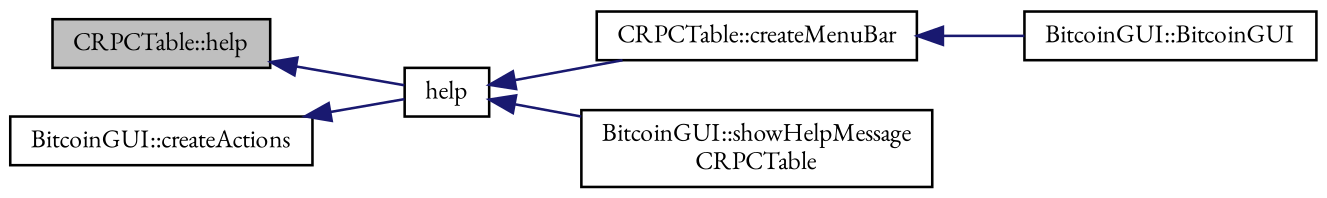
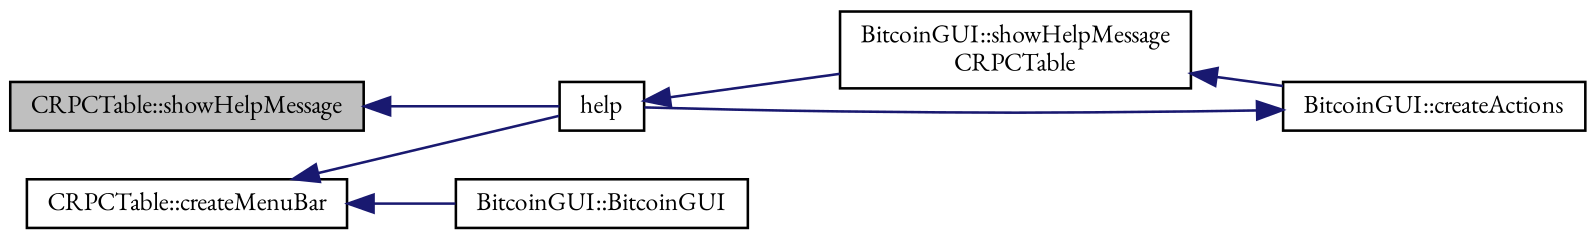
node "CRPCTable::help": label "CRPCTable::help" -> "CRPCTable::showHelpMessage"
edge "CRPCTable::createMenuBar" -> "help": reversed
edge "BitcoinGUI::createActions" -> "BitcoinGUI::showHelpMessage CRPCTable": added
